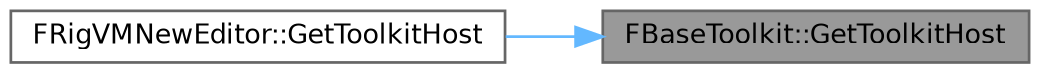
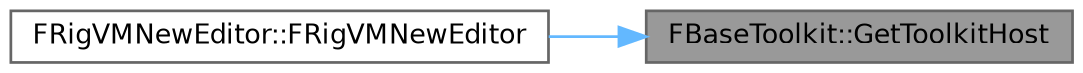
node "FRigVMNewEditor::GetToolkitHost": label "FRigVMNewEditor::GetToolkitHost" -> "FRigVMNewEditor::FRigVMNewEditor"
